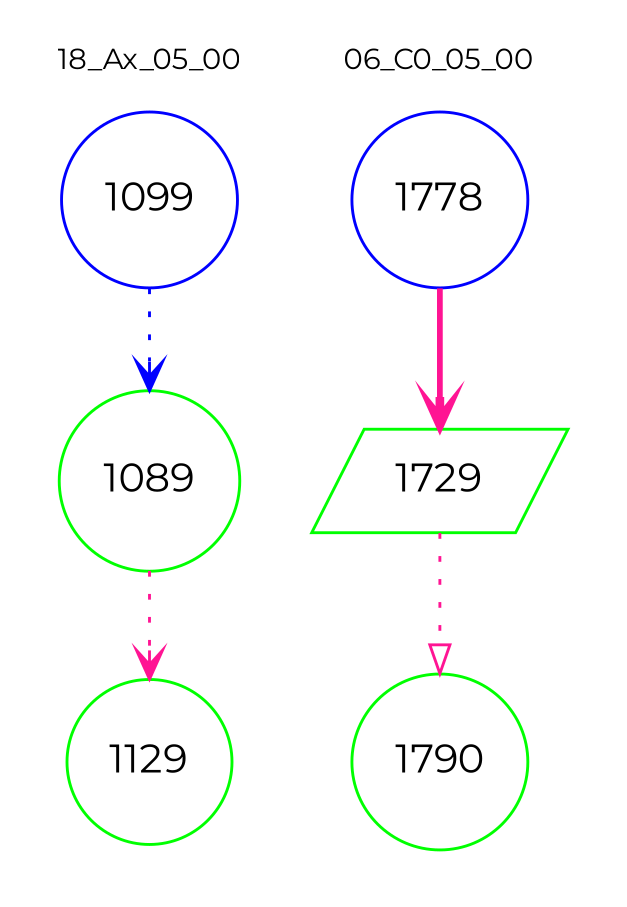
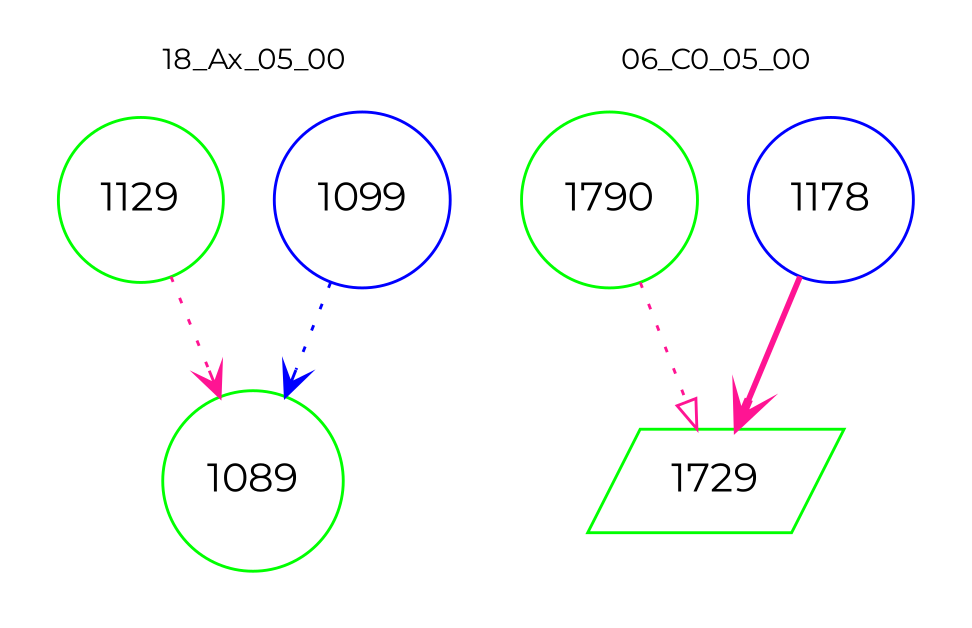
node "1778": label "1778" -> "1178"
edge "1729" -> "1790": reversed
edge "1089" -> "1129": reversed
